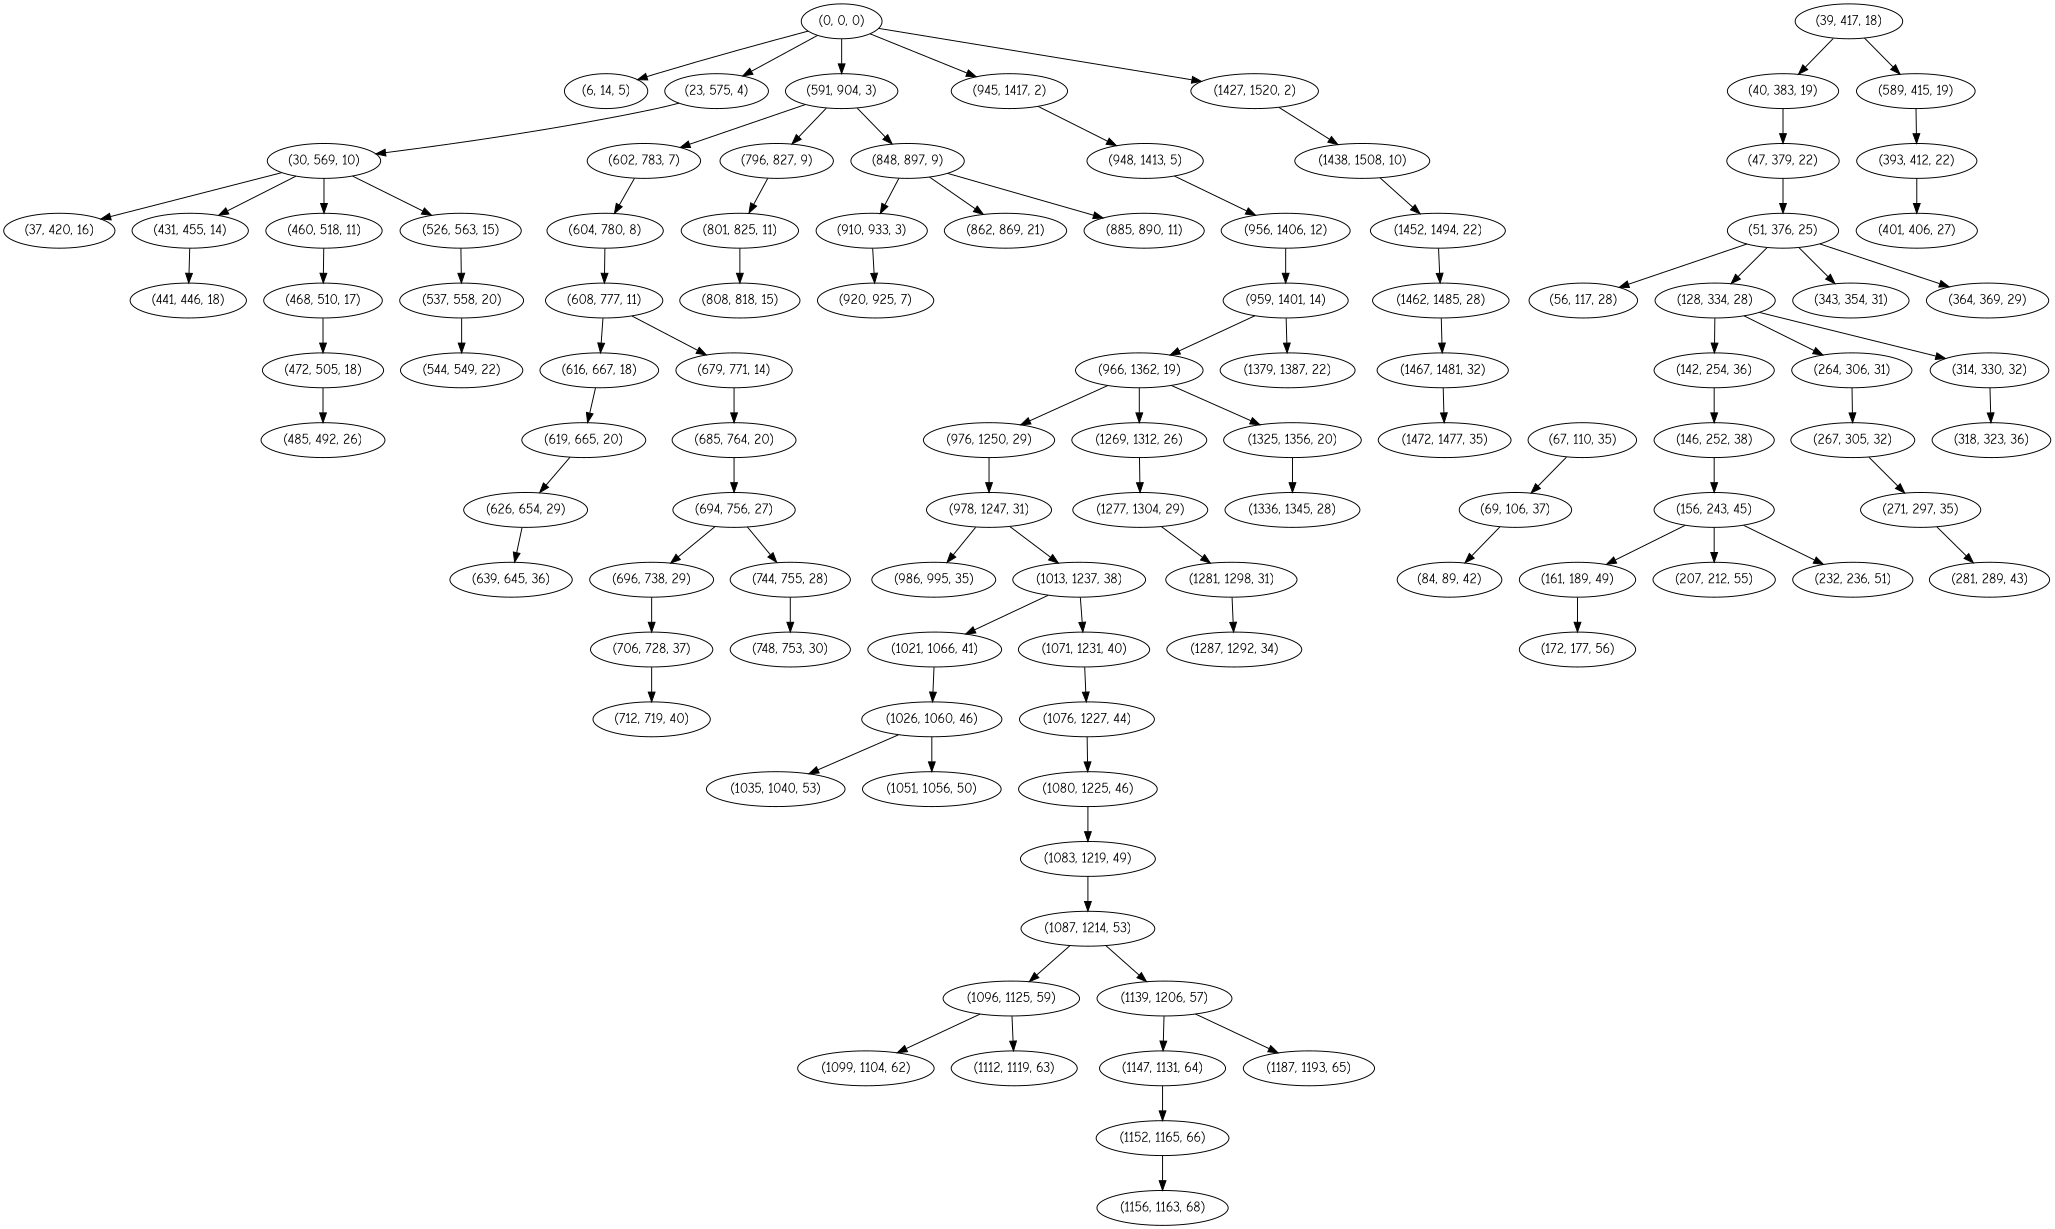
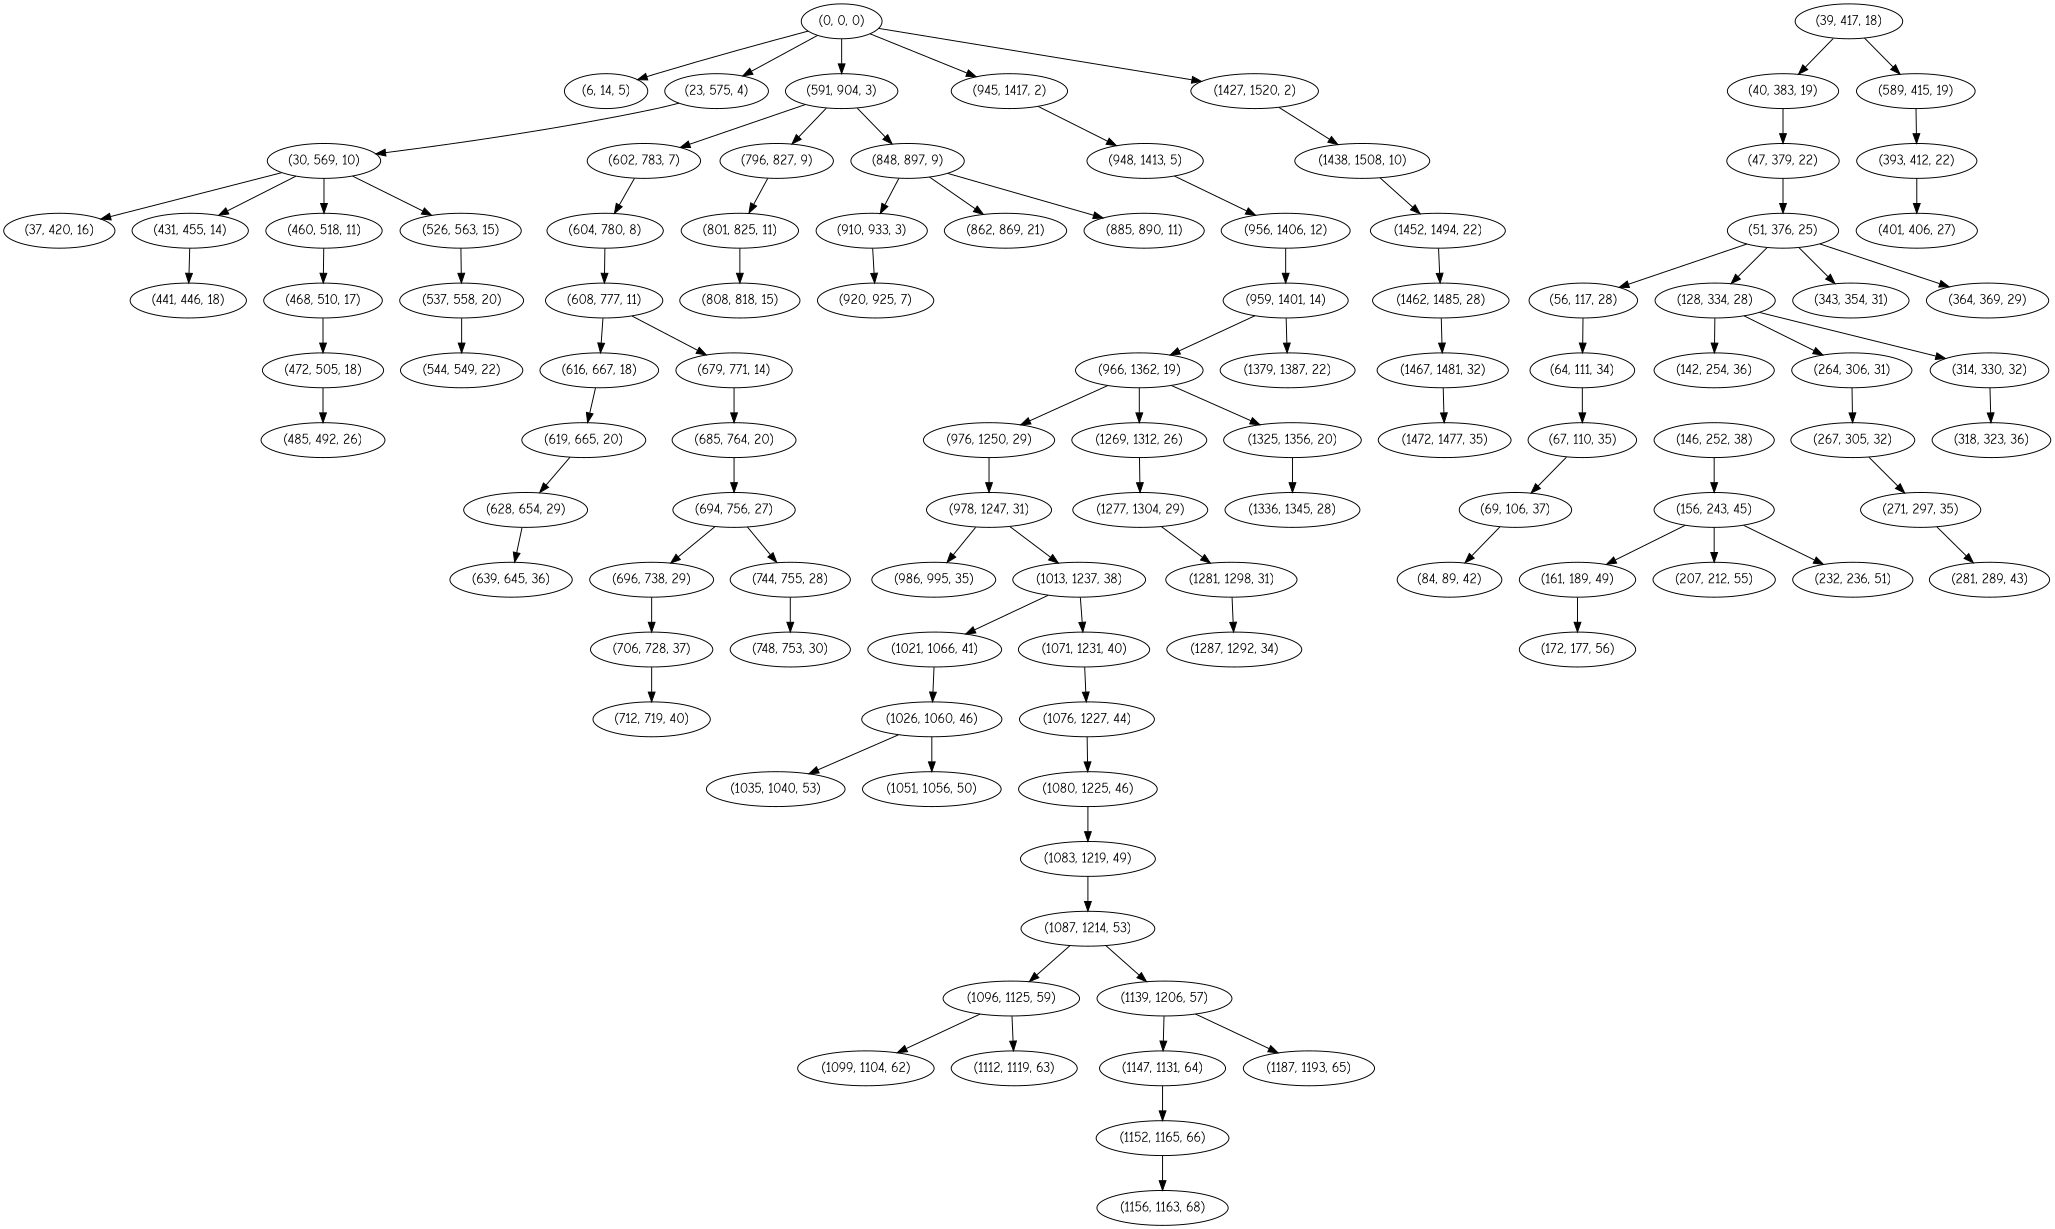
node "(64, 111, 34)": added
edge "(142, 254, 36)" -> "(146, 252, 38)": removed
node "(626, 654, 29)": label "(626, 654, 29)" -> "(628, 654, 29)"
